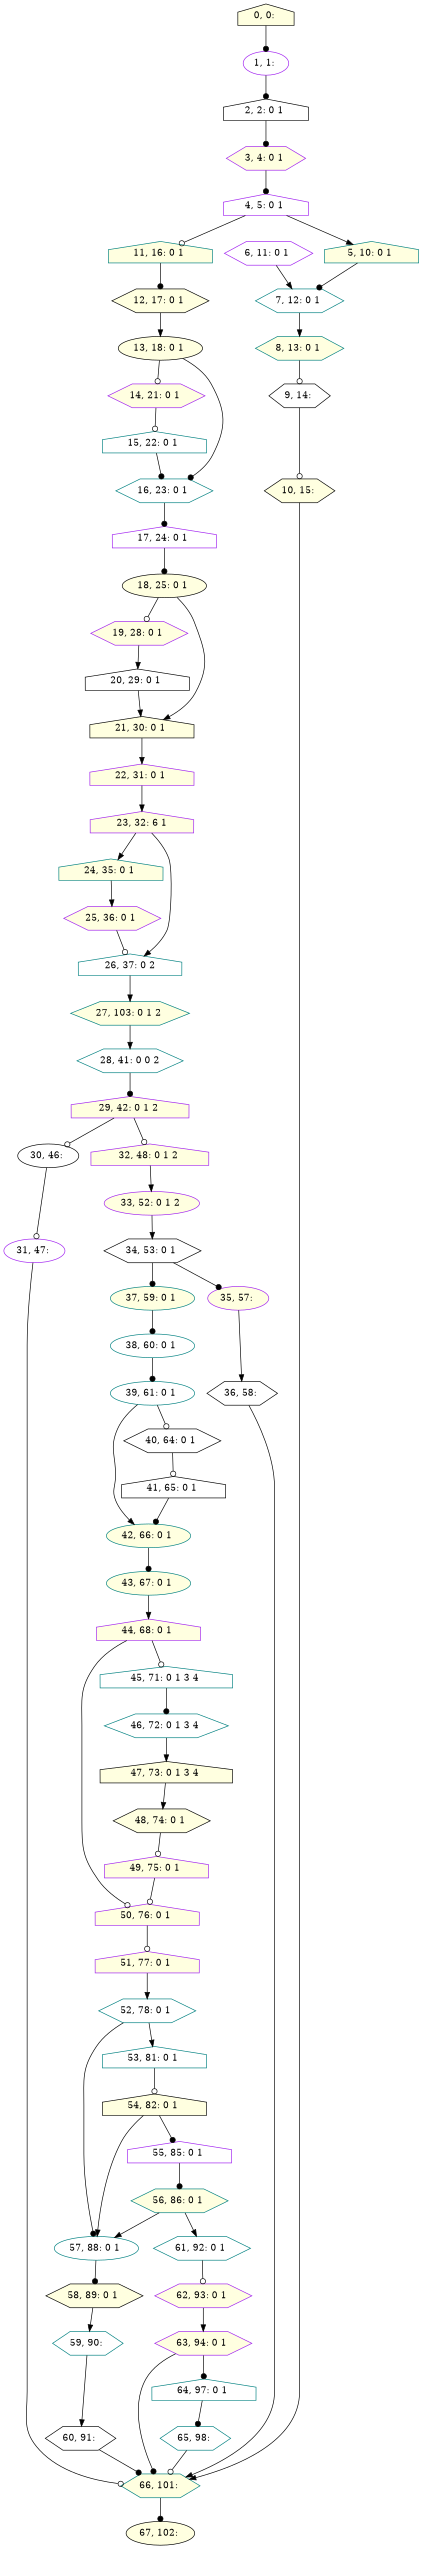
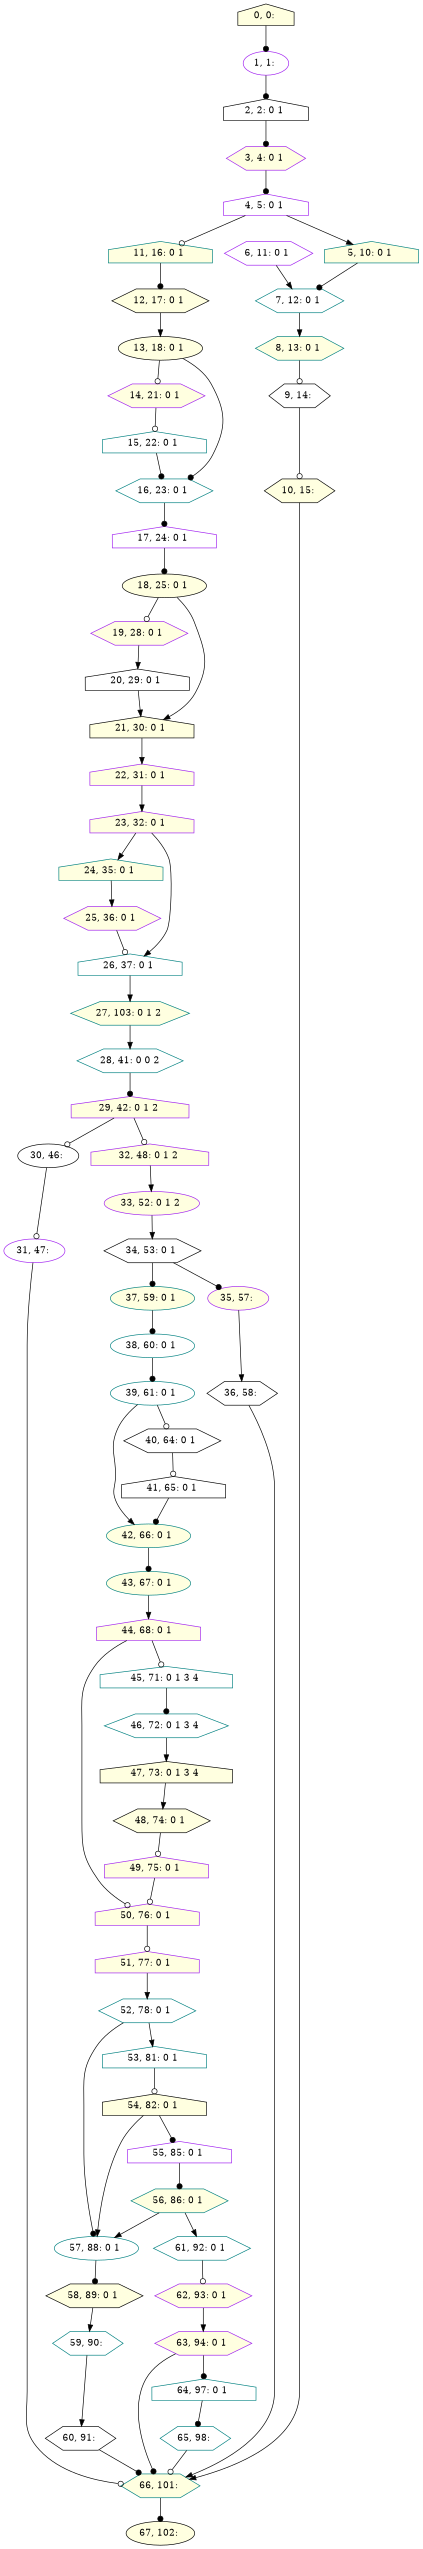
node "23, 32: 6 1": label "23, 32: 6 1" -> "23, 32: 0 1"
node "26, 37: 0 2": label "26, 37: 0 2" -> "26, 37: 0 1"
